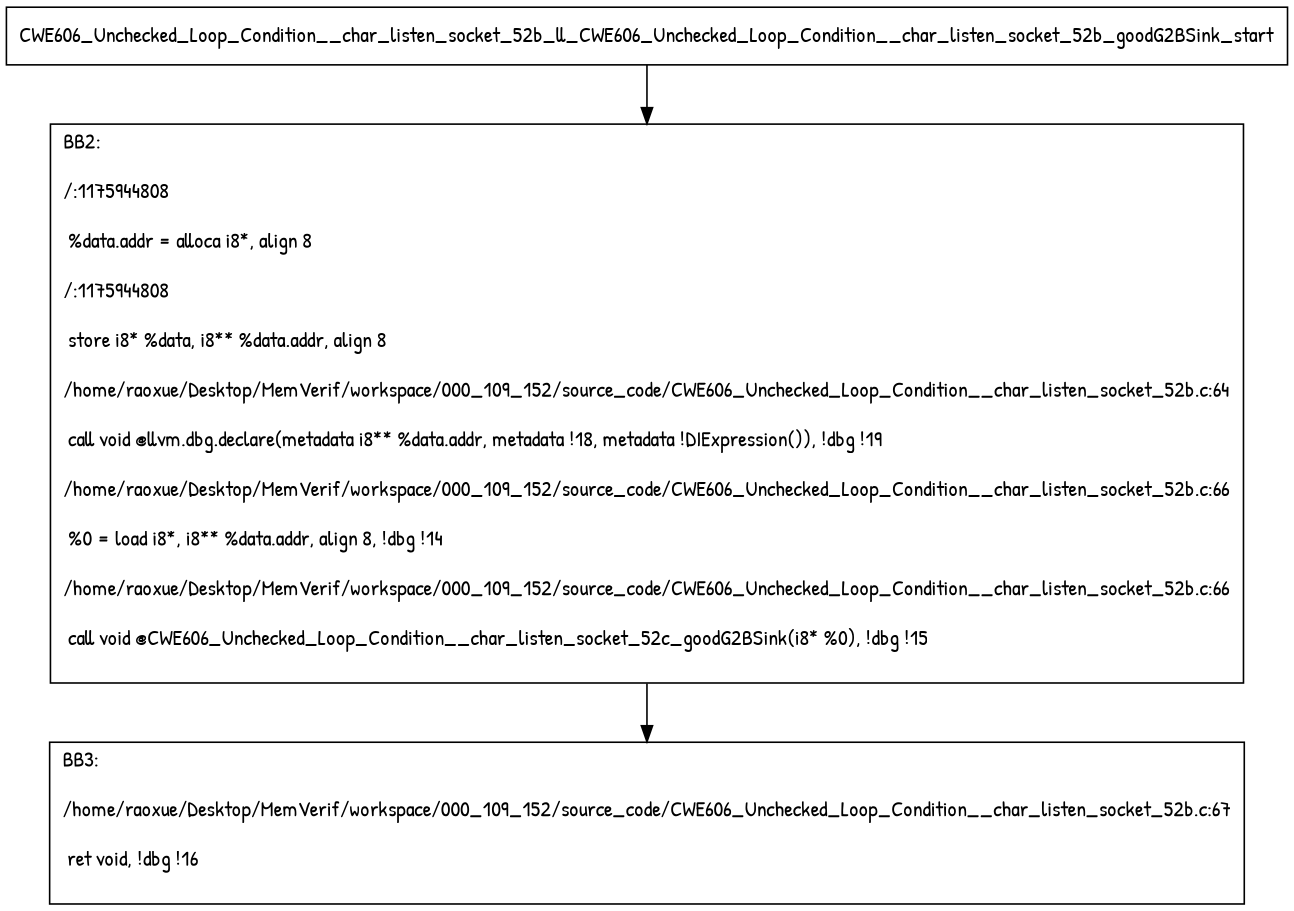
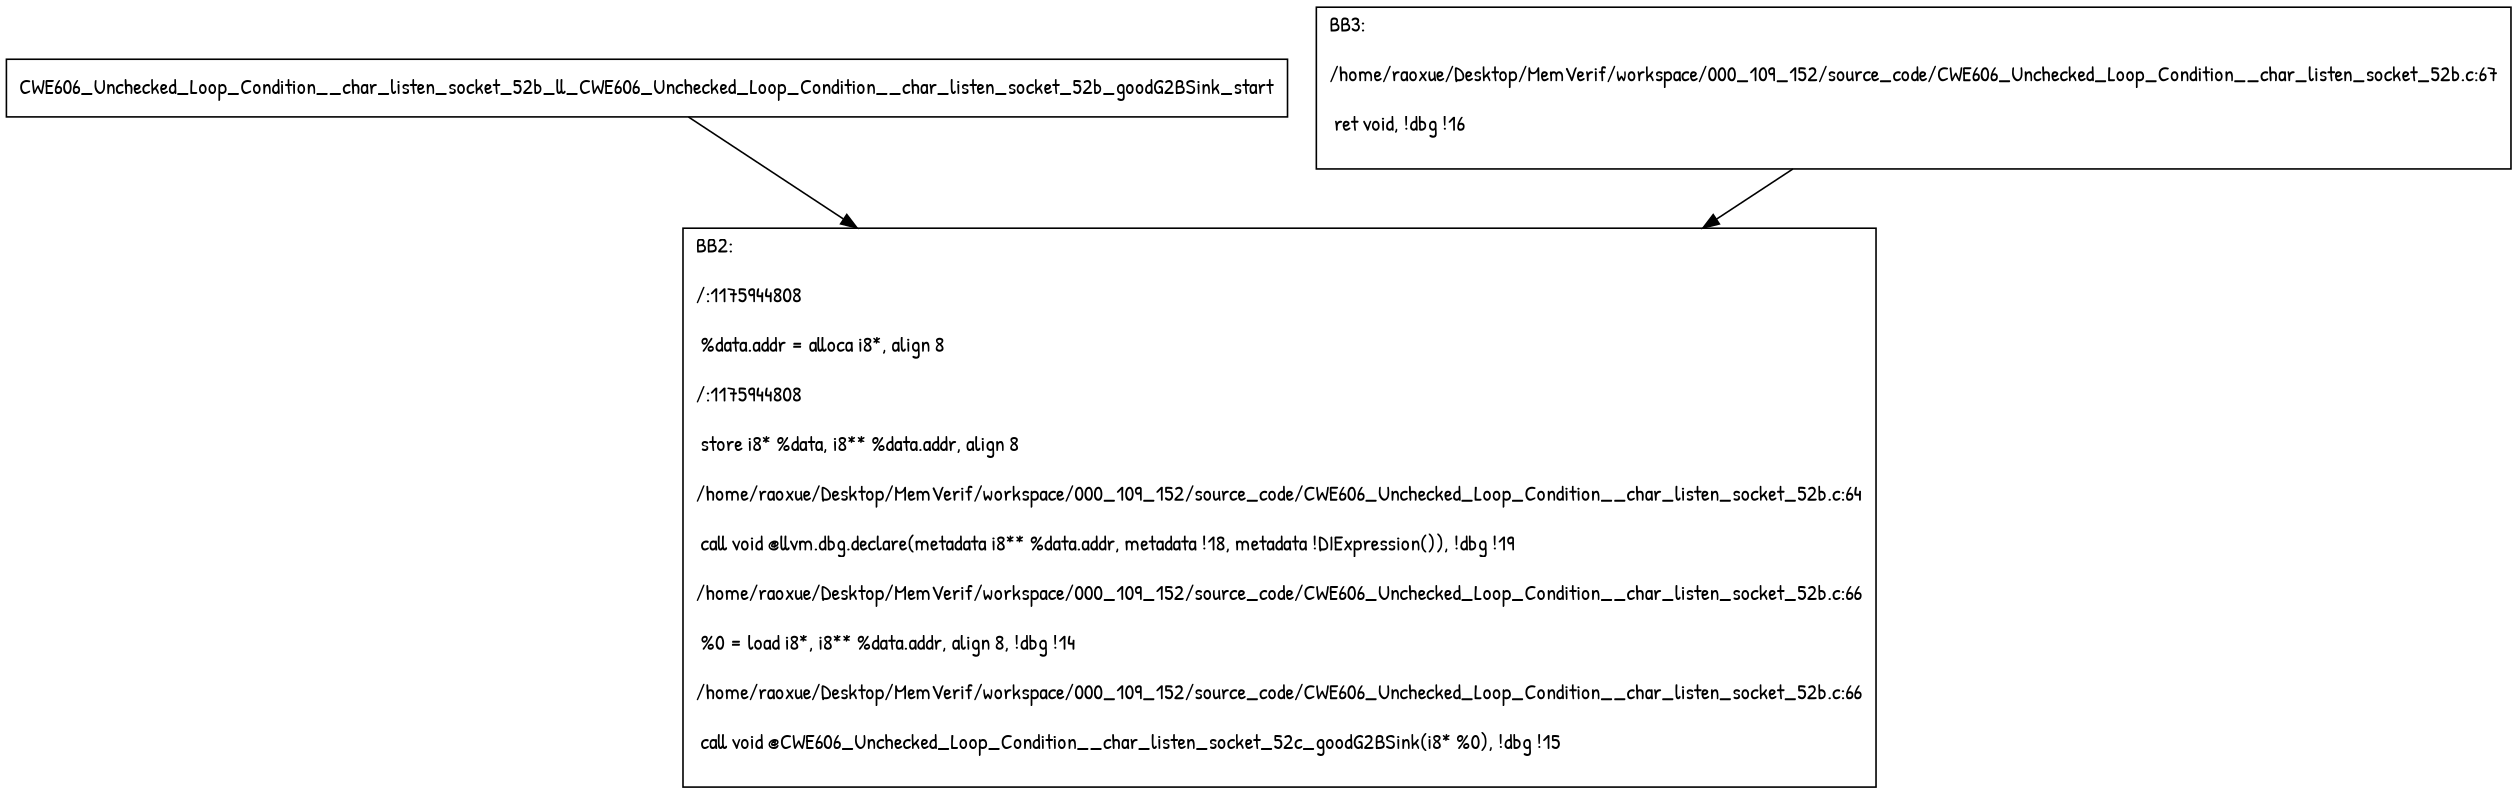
edge "BB2:" -> "BB3:": reversed
